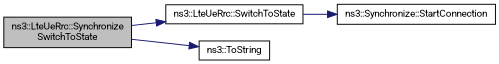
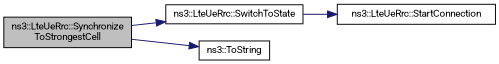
node "ns3::Synchronize::StartConnection": label "ns3::Synchronize::StartConnection" -> "ns3::LteUeRrc::StartConnection"
node "ns3::LteUeRrc::Synchronize SwitchToState": label "ns3::LteUeRrc::Synchronize SwitchToState" -> "ns3::LteUeRrc::Synchronize ToStrongestCell"
